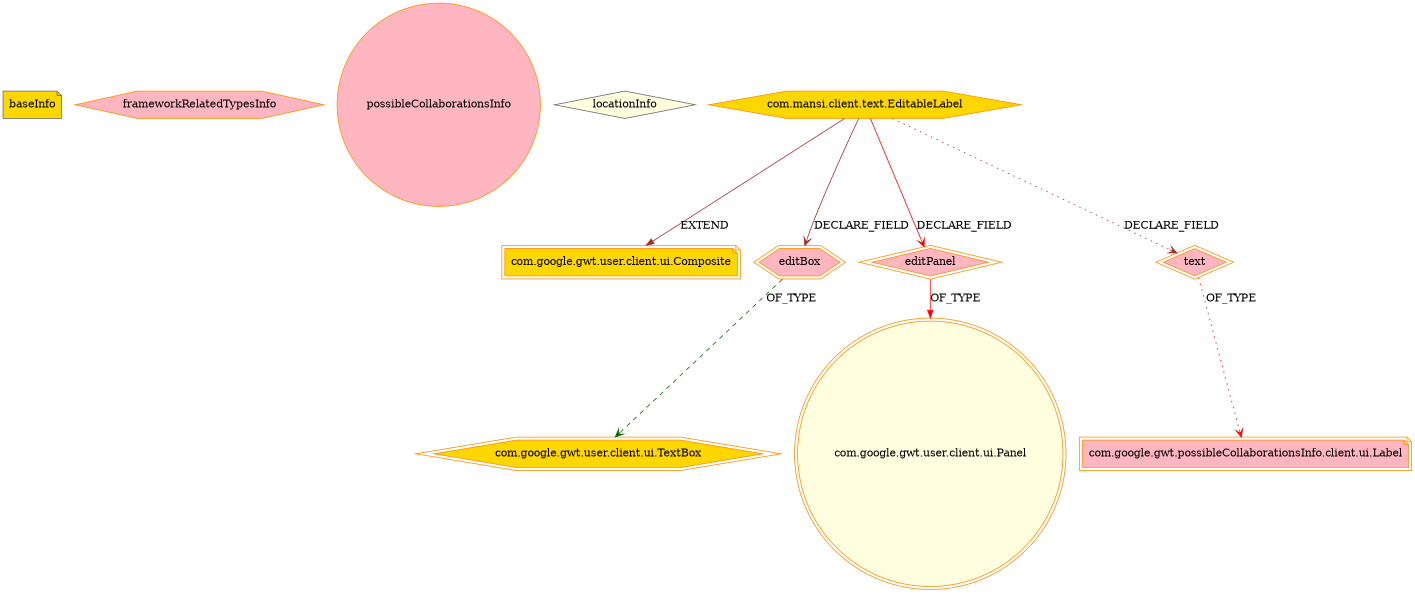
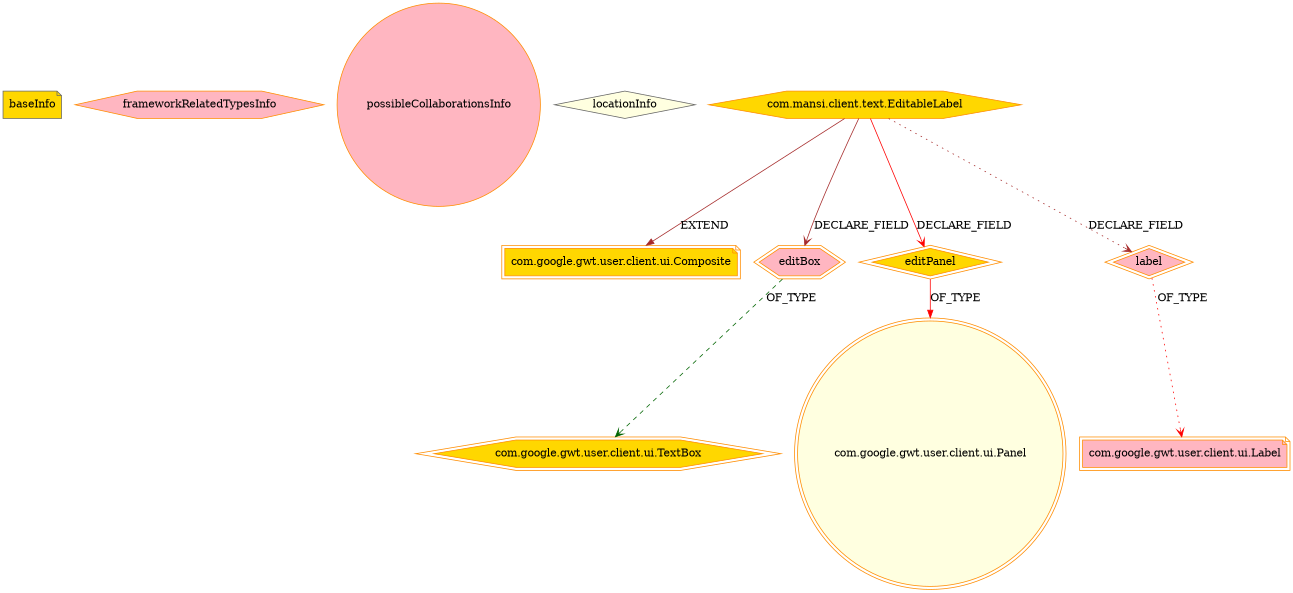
node "editPanel": fillcolor lightpink -> gold
node "text": label "text" -> "label"
node "com.google.gwt.possibleCollaborationsInfo.client.ui.Label": label "com.google.gwt.possibleCollaborationsInfo.client.ui.Label" -> "com.google.gwt.user.client.ui.Label"
